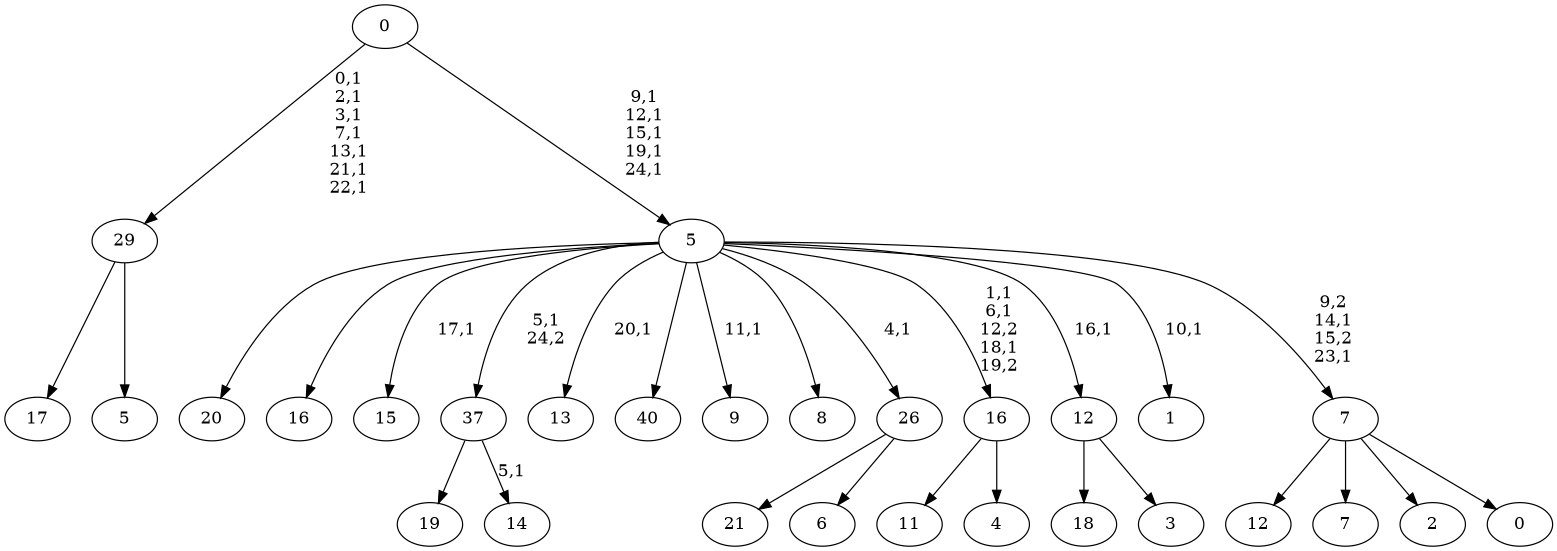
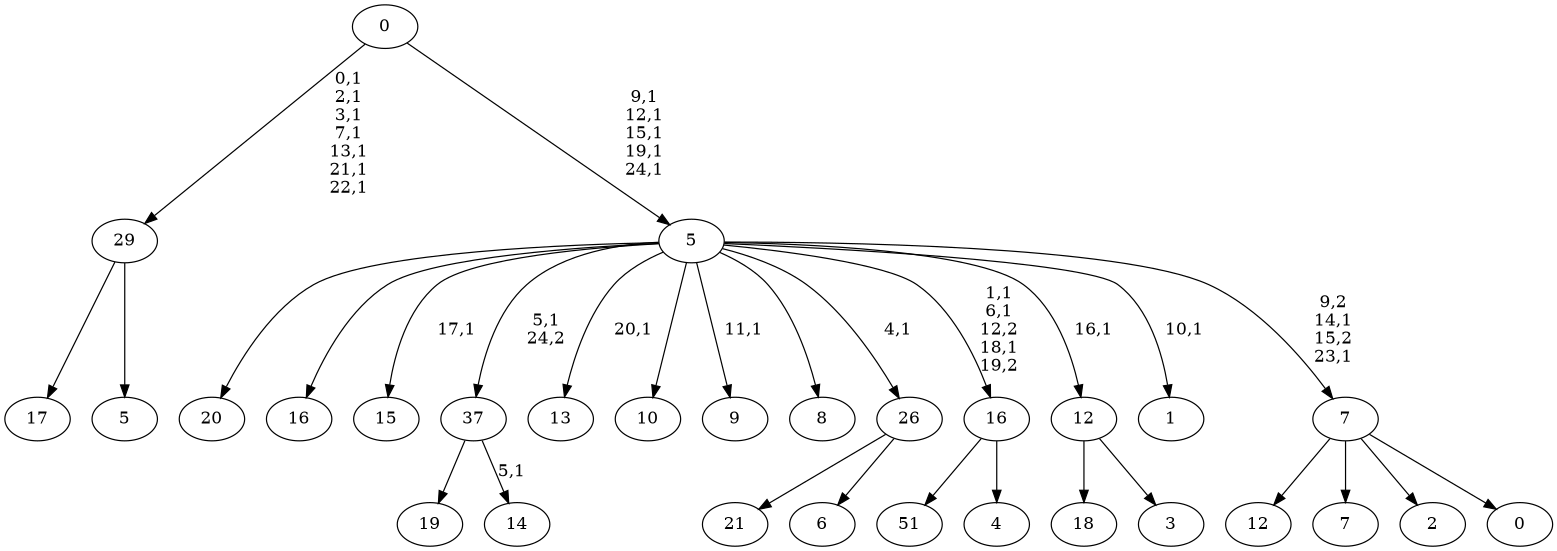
node "40": label "40" -> "10"
node "11": label "11" -> "51"
